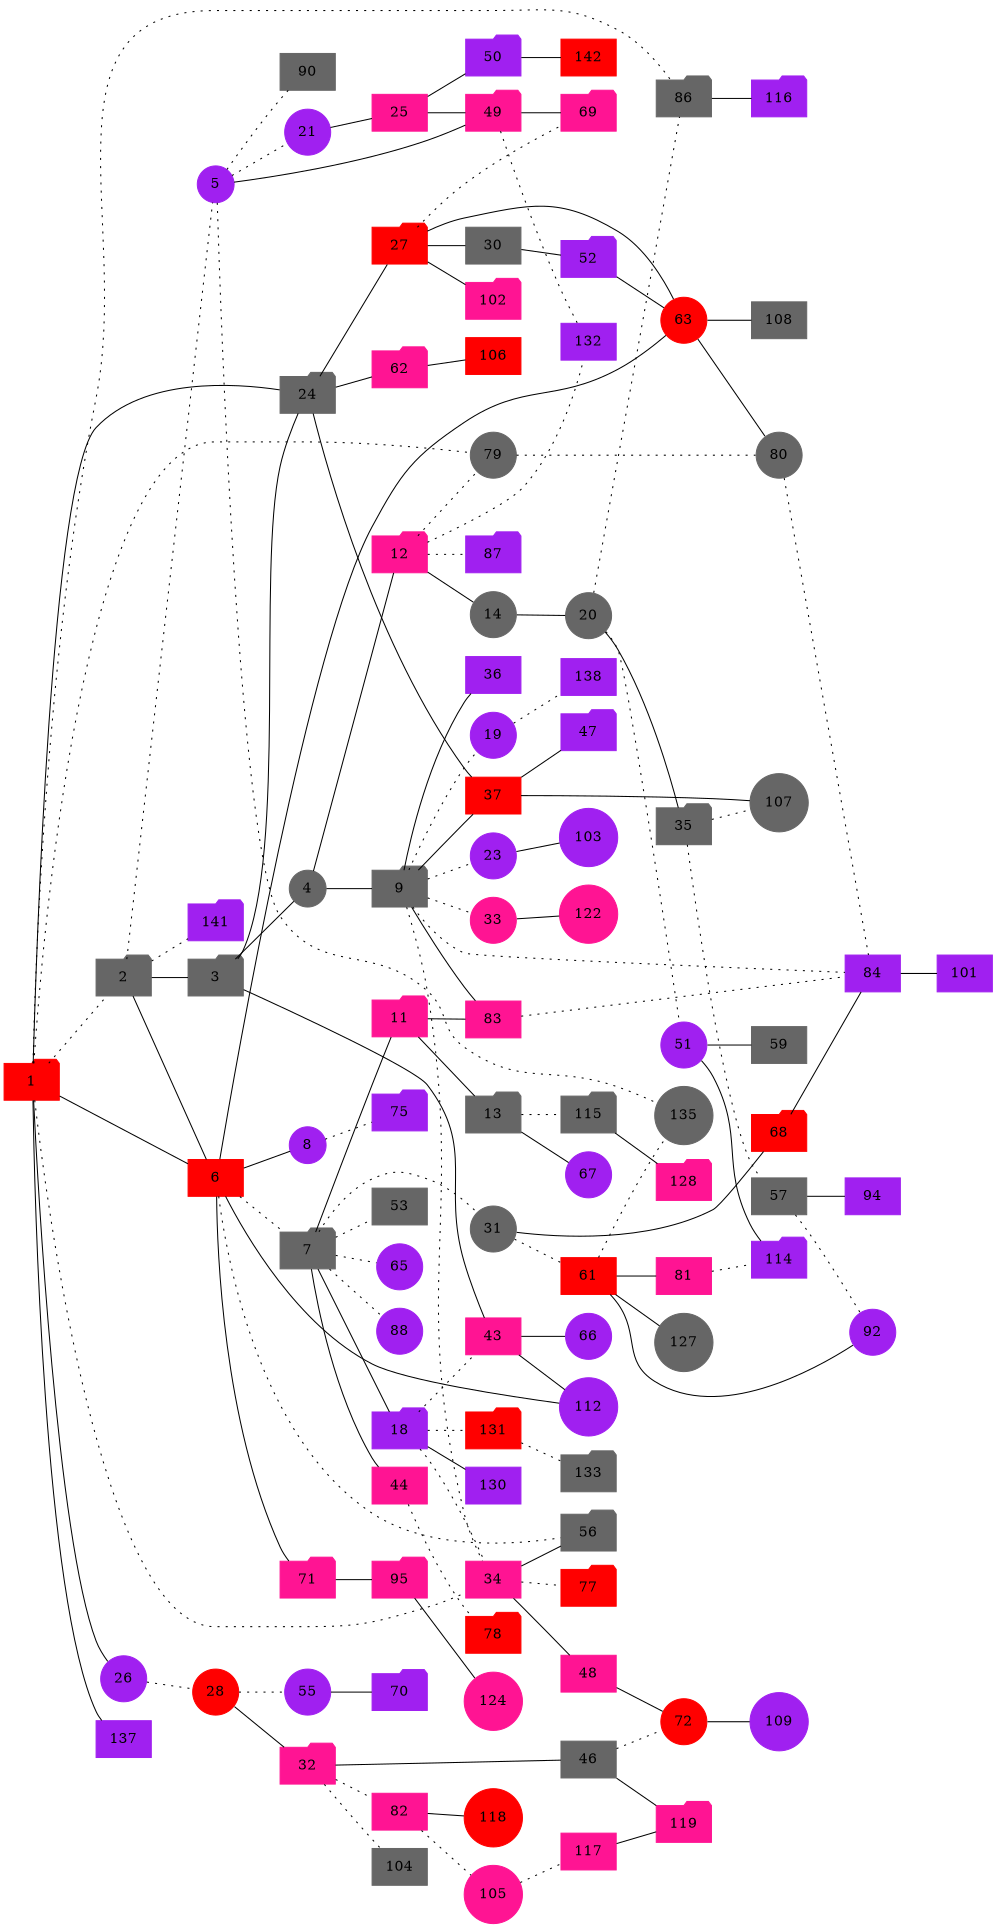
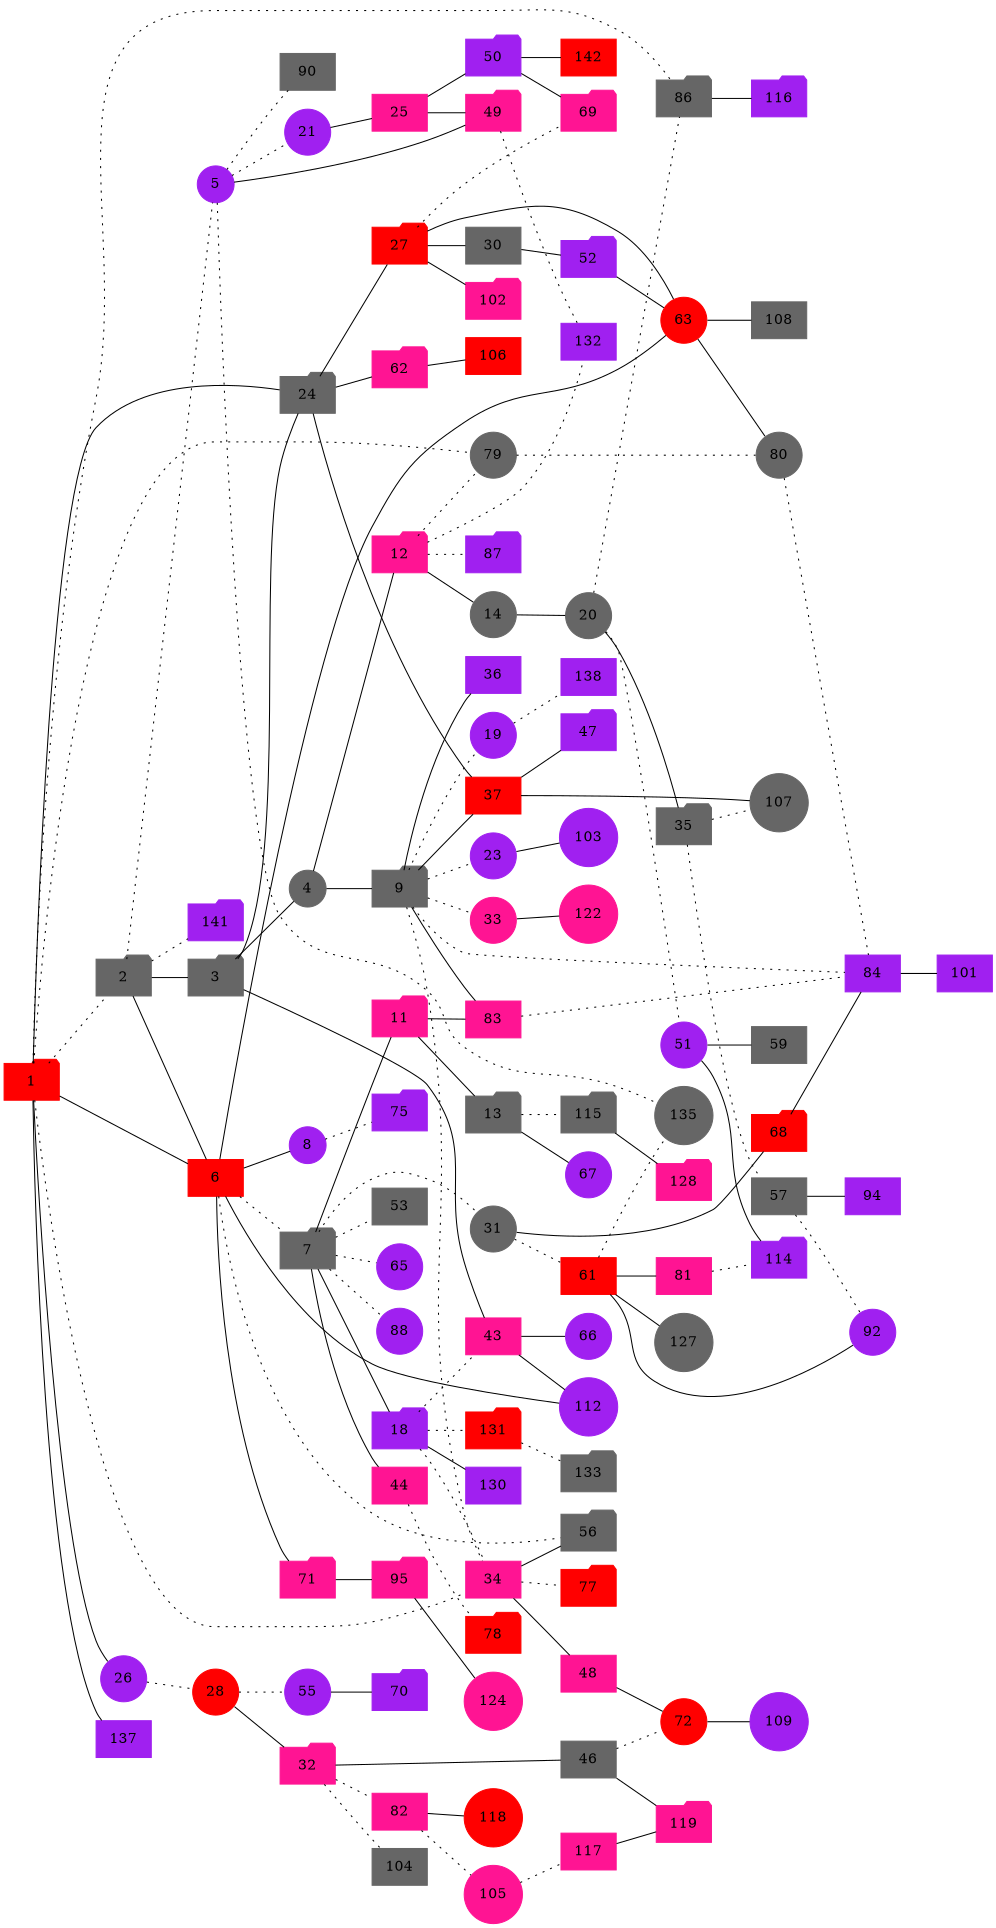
edge "49" -- "69": now "50" -- "69"
